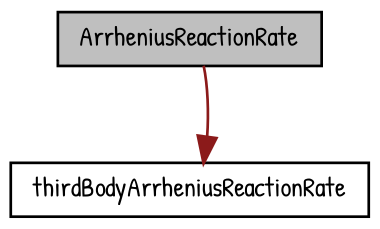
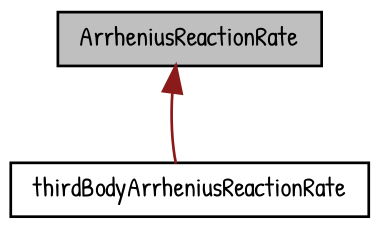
edge "ArrheniusReactionRate" -> "thirdBodyArrheniusReactionRate": reversed
